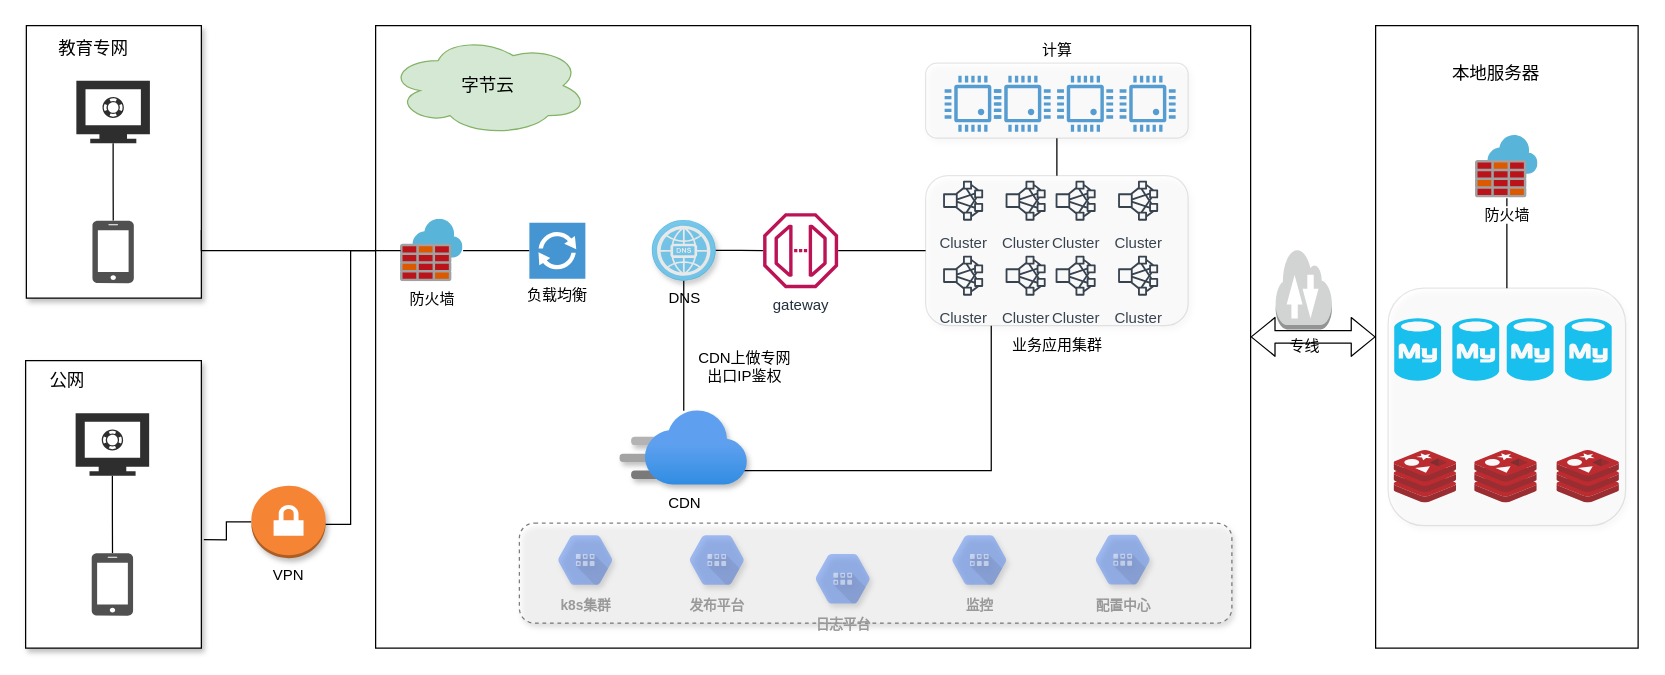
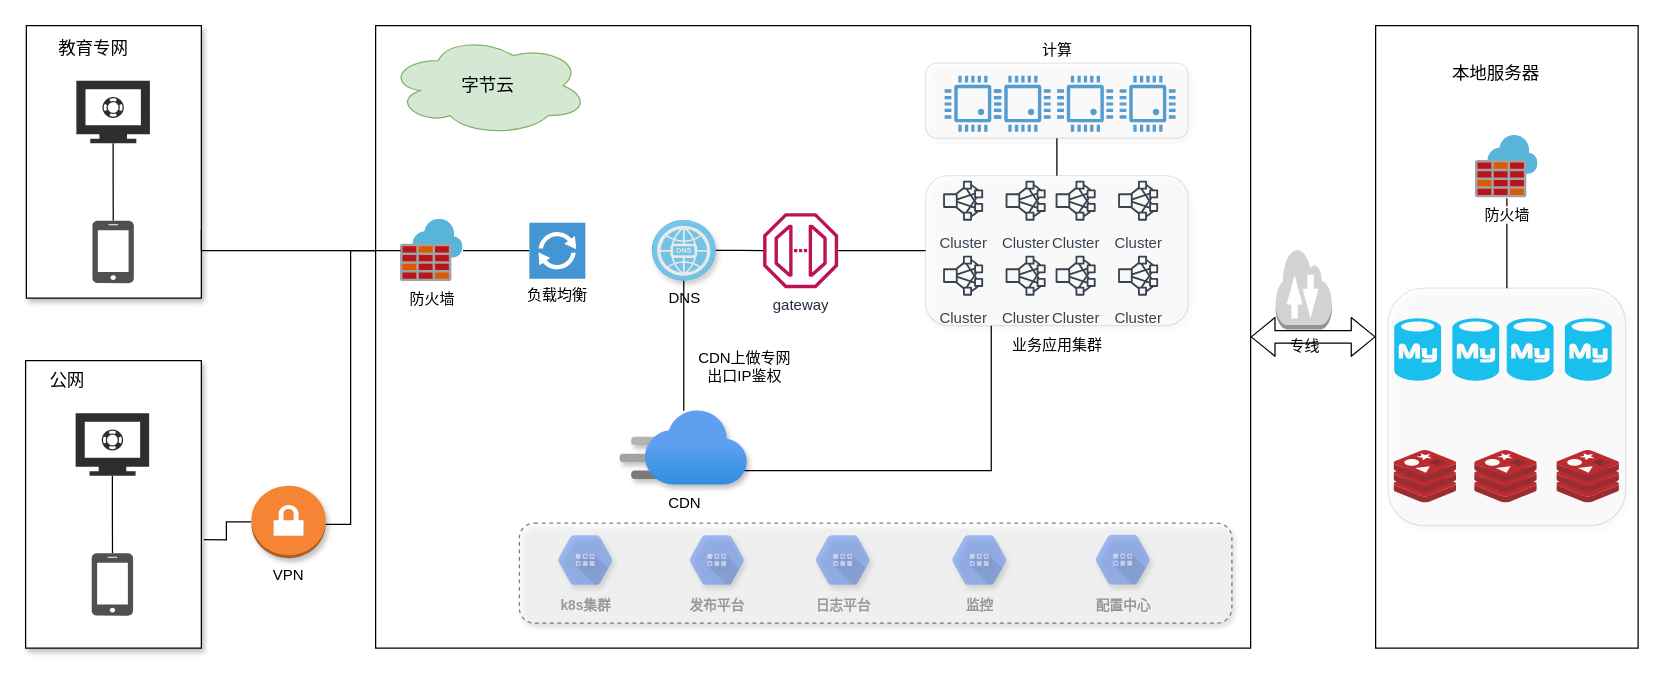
node "日志平台": moved (843, 579) -> (843, 560)
